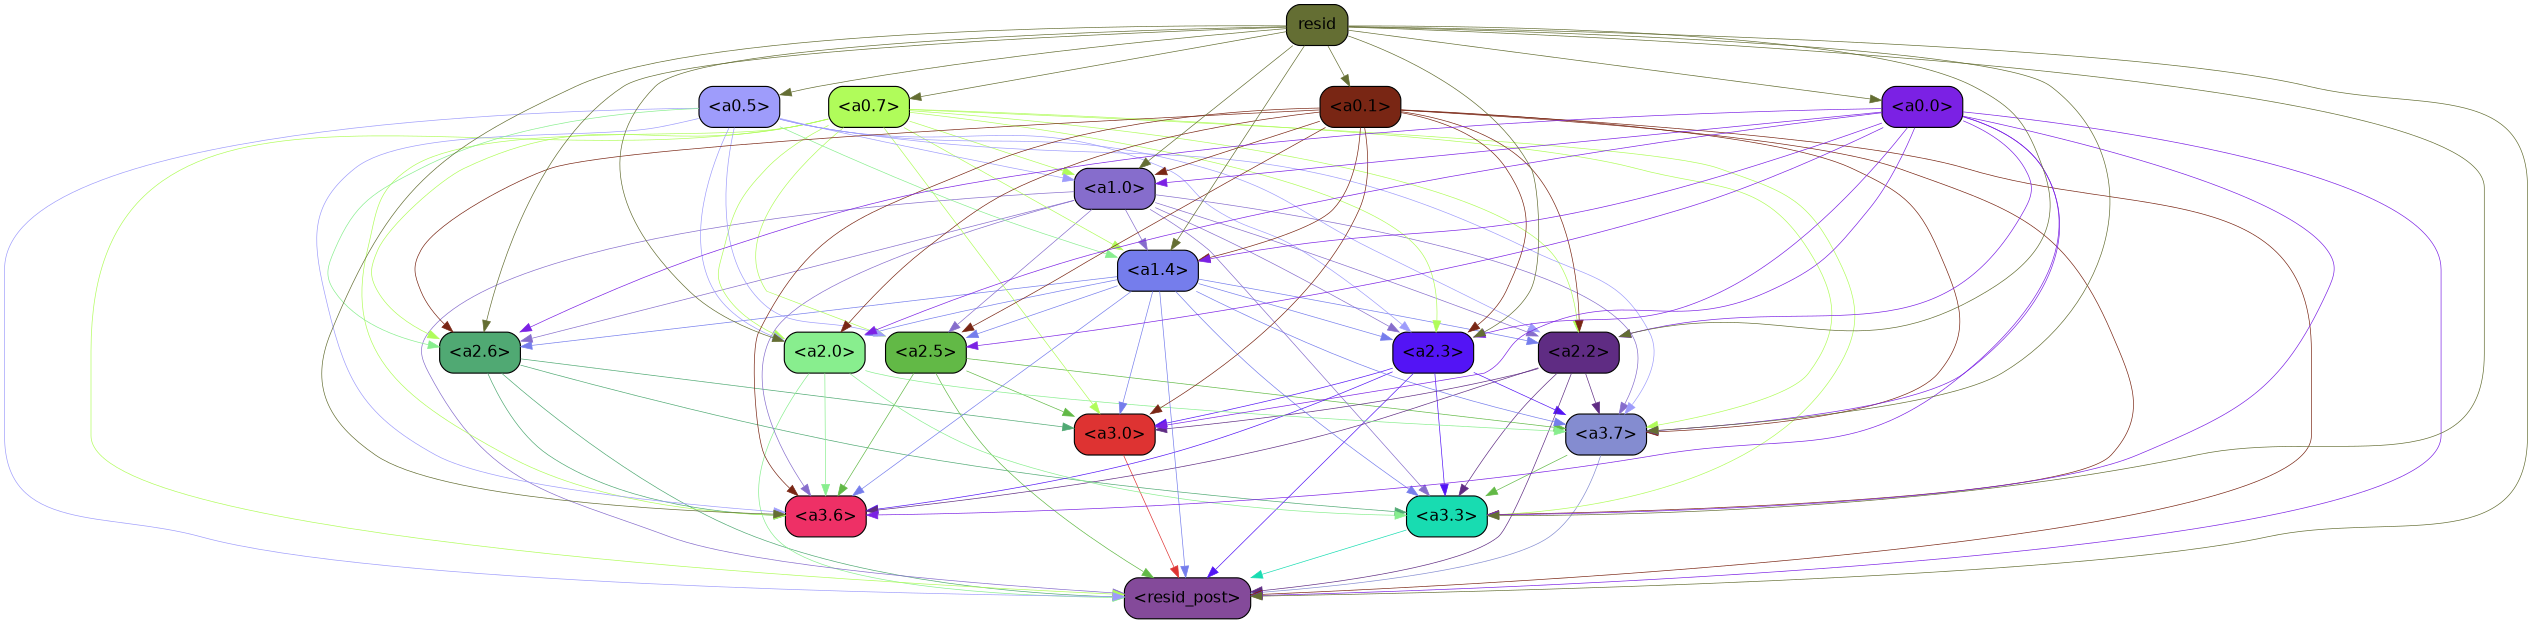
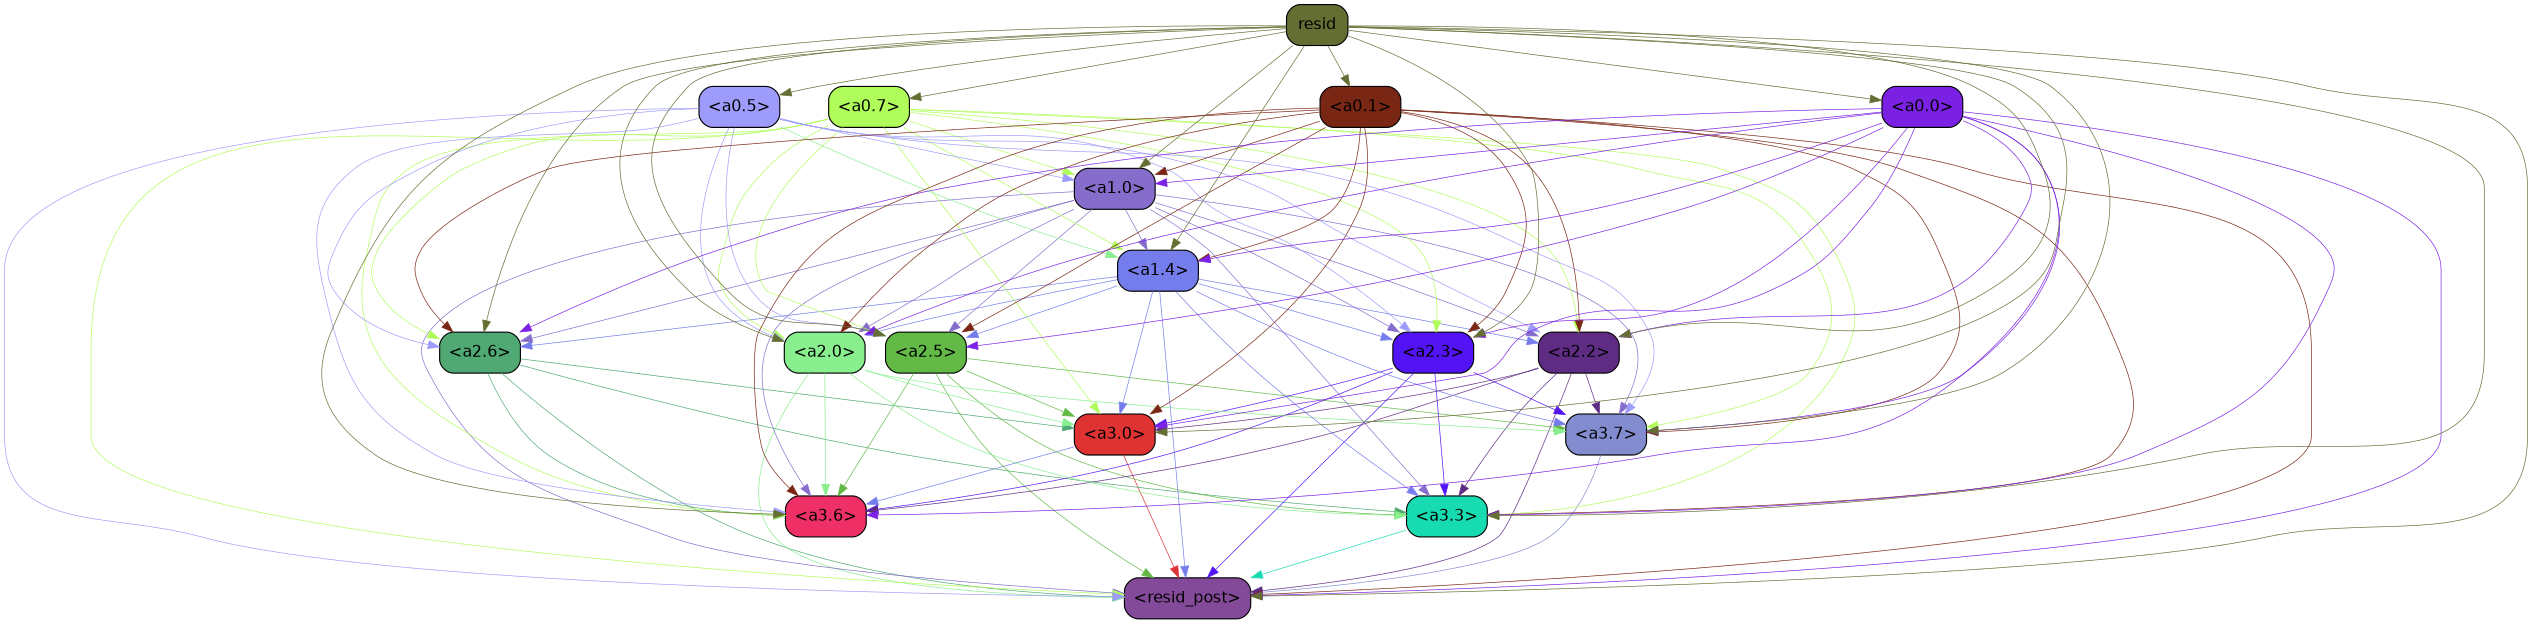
edge "resid" -> "<a2.5>": added
edge "<a0.5>" -> "<a2.6>": color #88ee8e -> #9e9cfb
edge "<a1.0>" -> "<a2.0>": added
edge "resid" -> "<a3.0>": added
edge "<a1.4>" -> "<a3.6>": now "<a3.0>" -> "<a3.6>"
edge "<a2.0>" -> "<a3.0>": added
edge "<a3.7>" -> "<a3.3>": now "<a2.5>" -> "<a3.3>"
